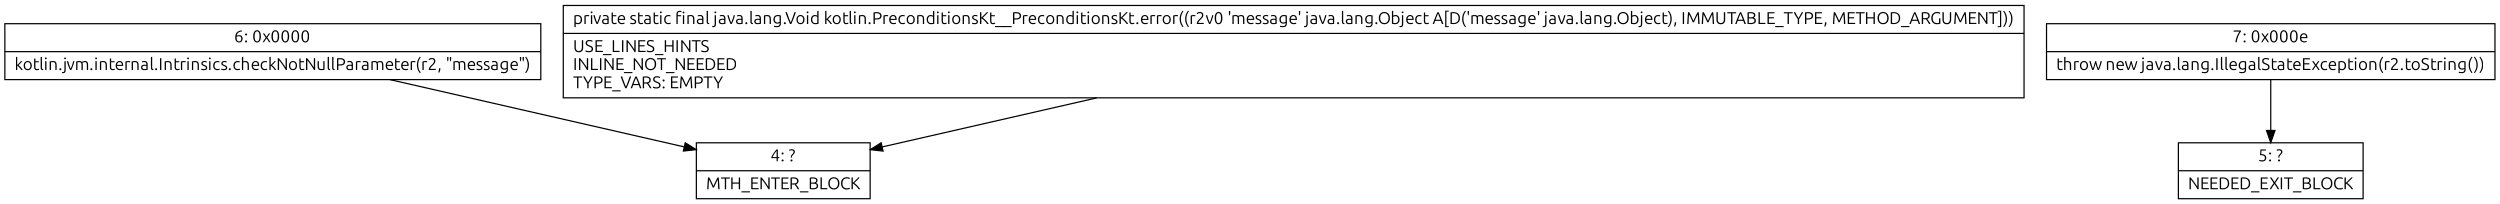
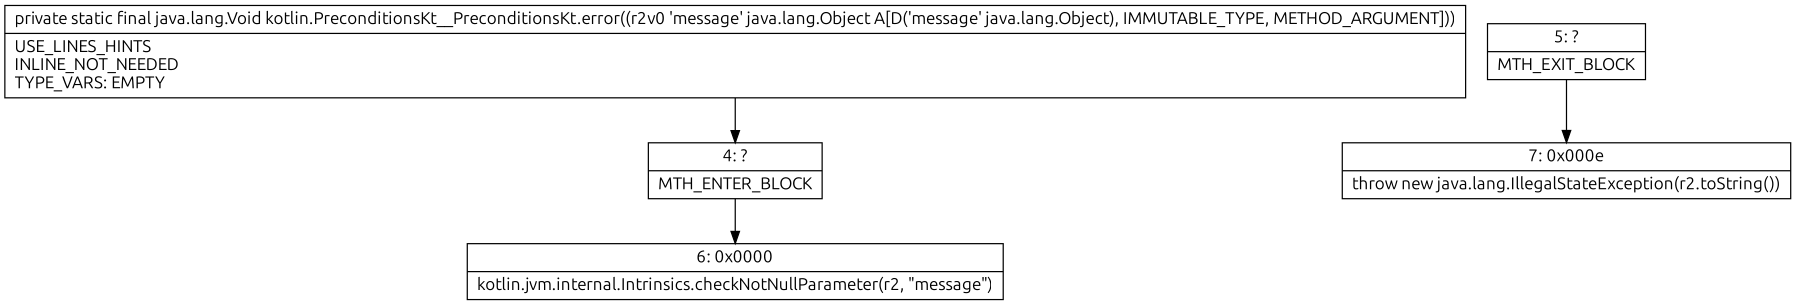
edge "7: 0x000e" -> "5: ?": reversed
edge "6: 0x0000" -> "4: ?": reversed
node "5: ?": text "NEEDED_EXIT_BLOCK" -> "MTH_EXIT_BLOCK"
